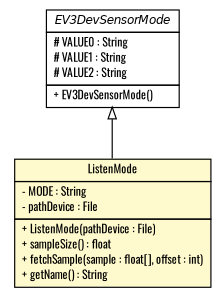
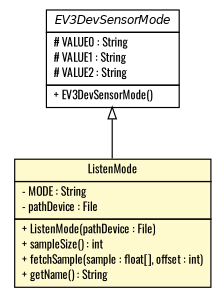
node "ListenMode": text "+ sampleSize() : float" -> "+ sampleSize() : int"
